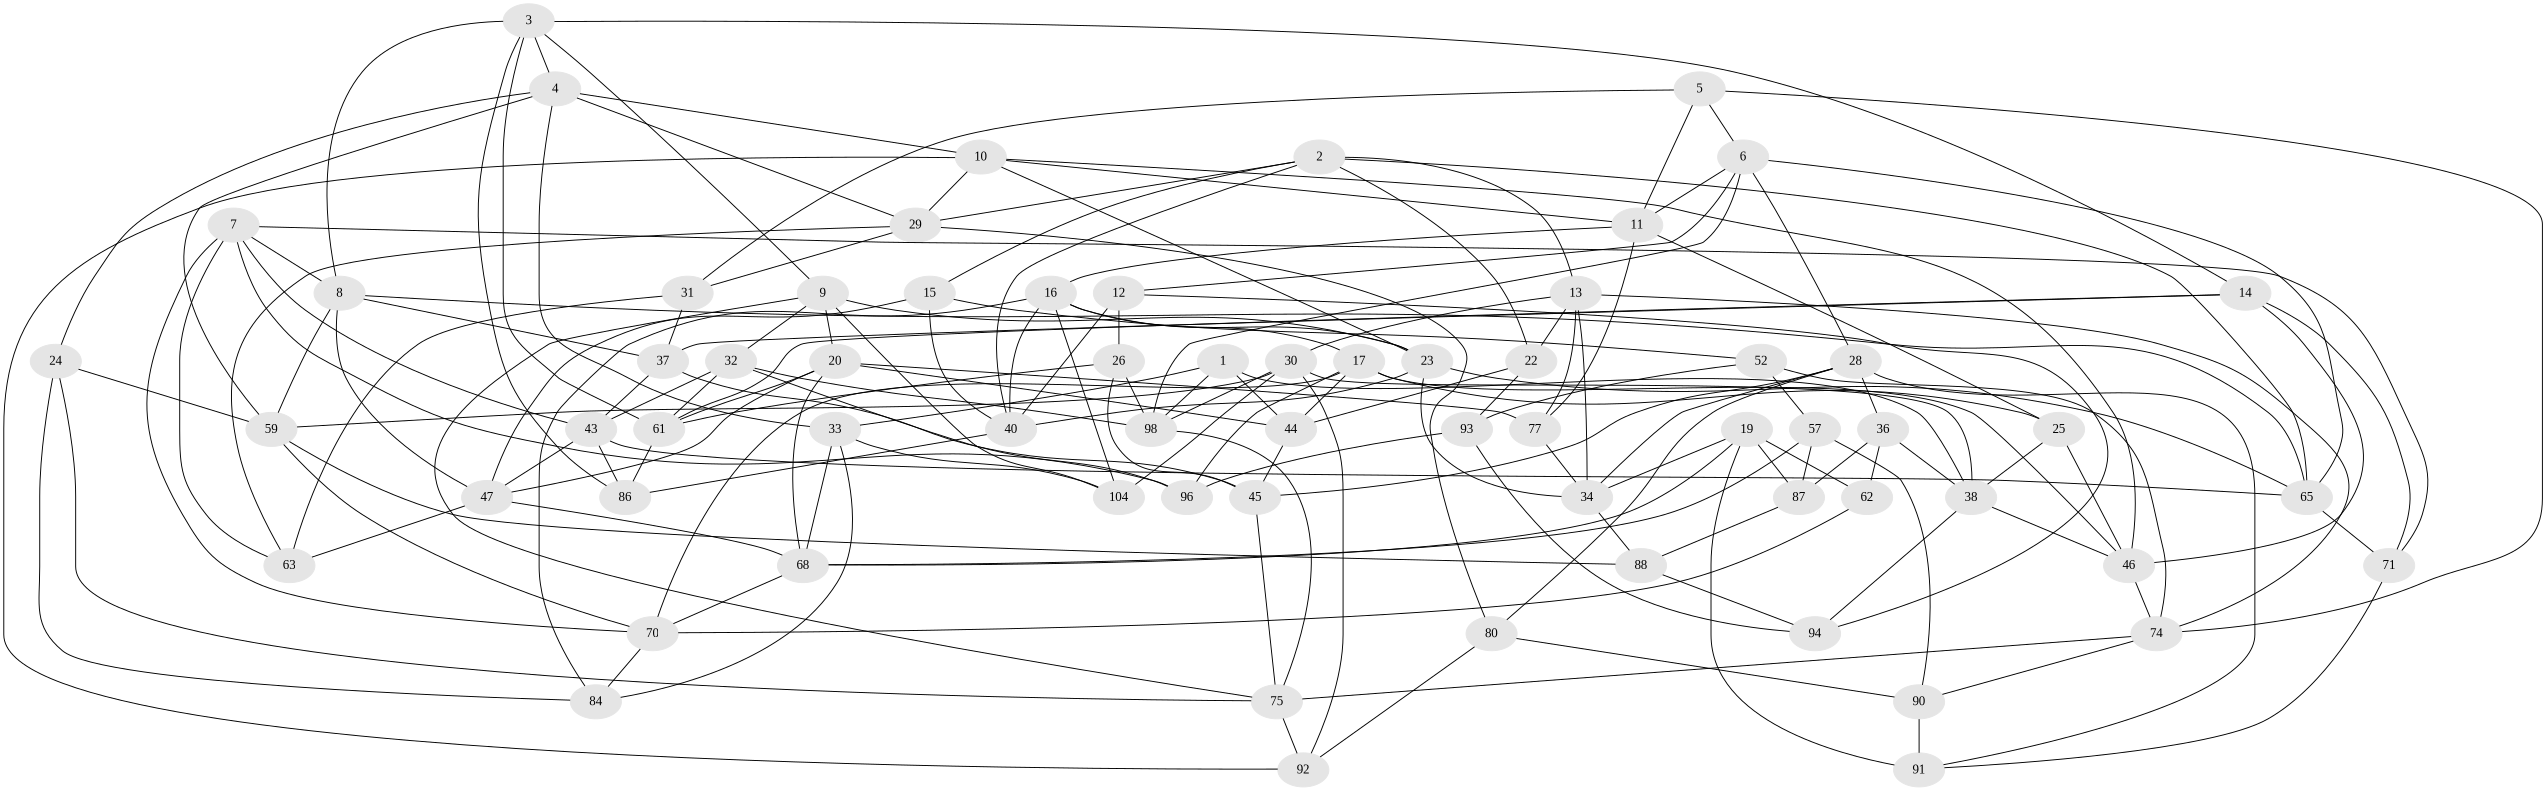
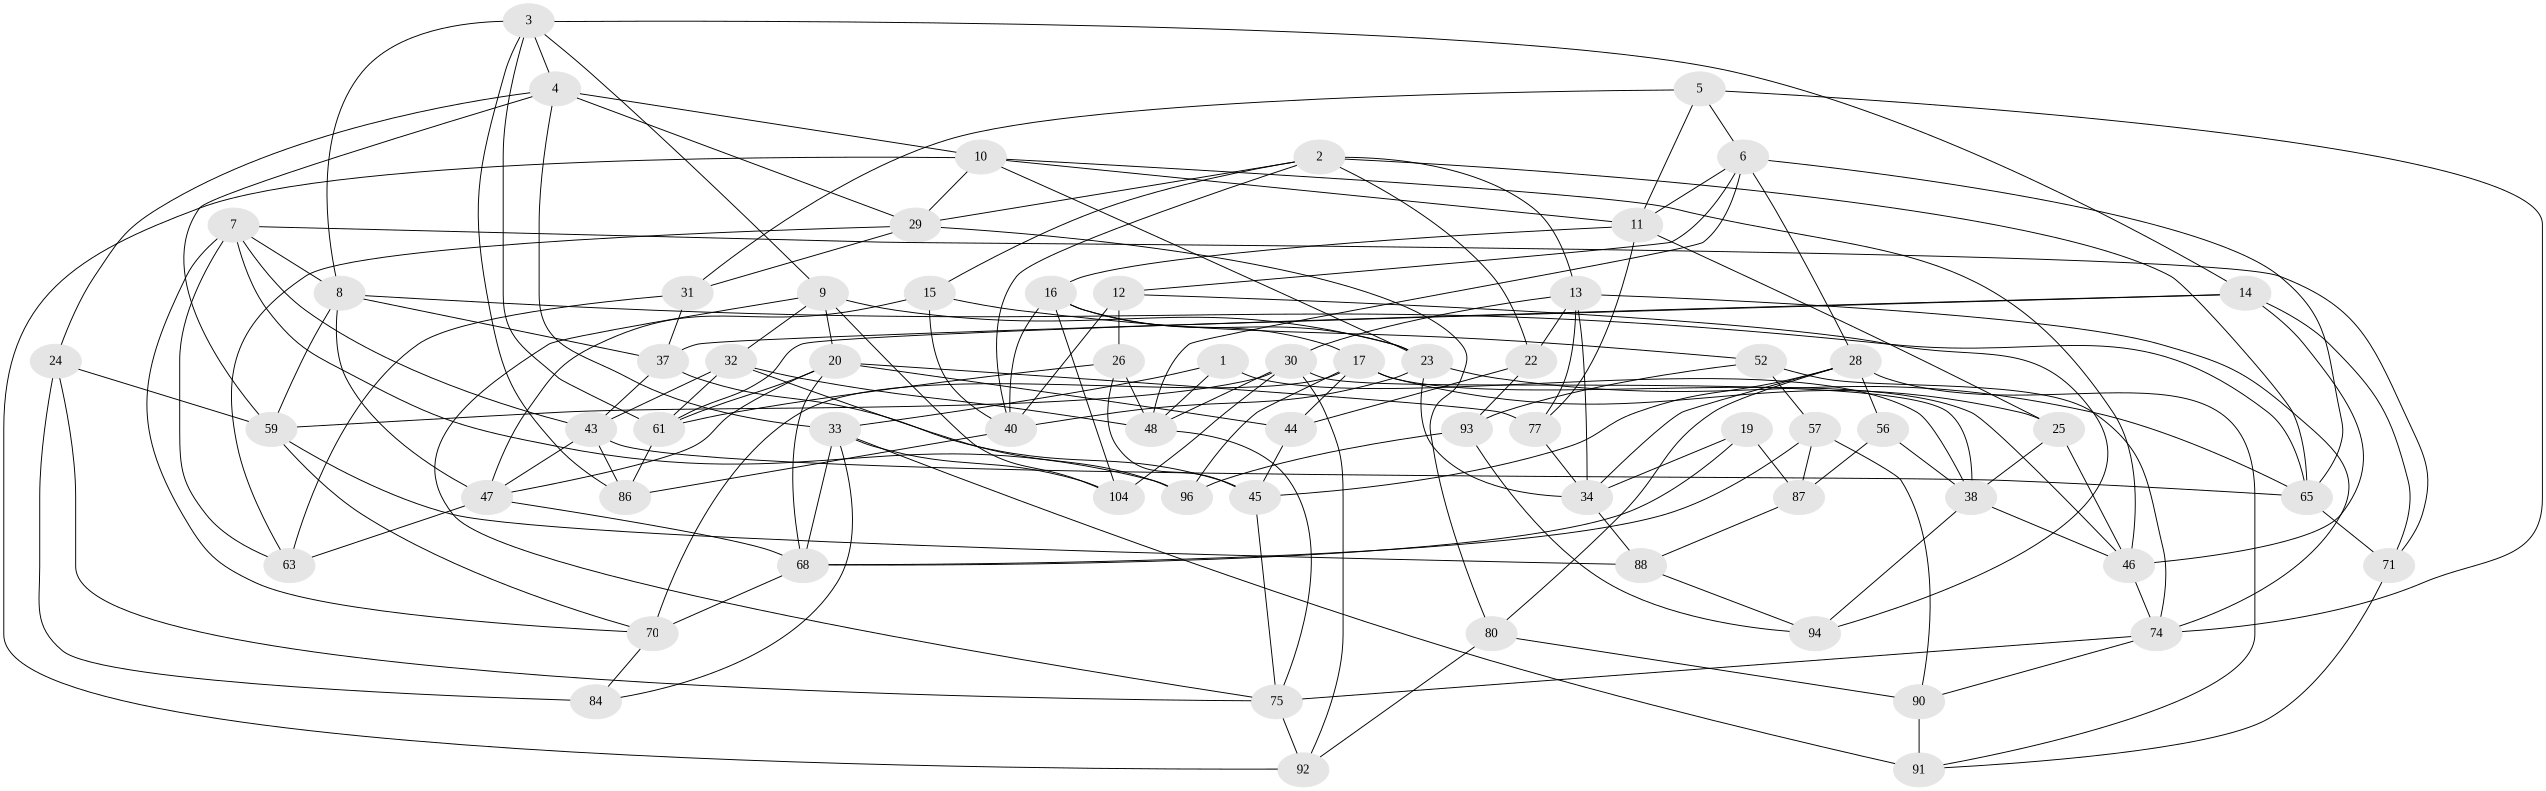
edge "16" -- "84": removed
edge "1" -- "44": removed
node "98": label "98" -> "48"
node "36": label "36" -> "56"
node "62": removed
edge "19" -- "91": now "33" -- "91"
